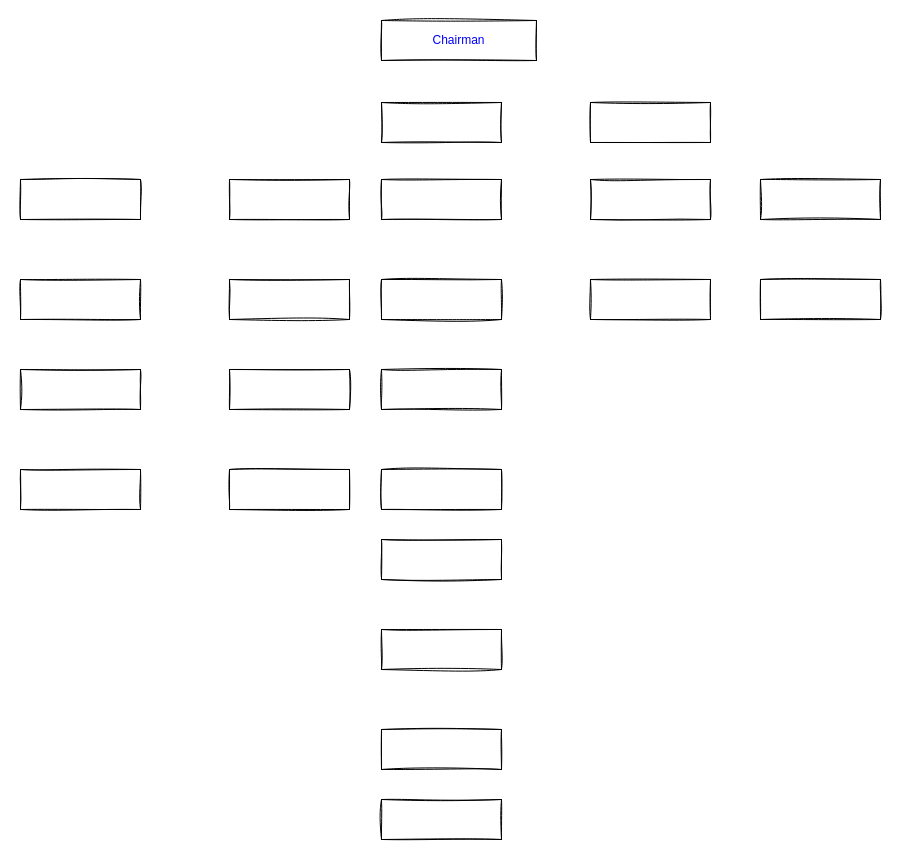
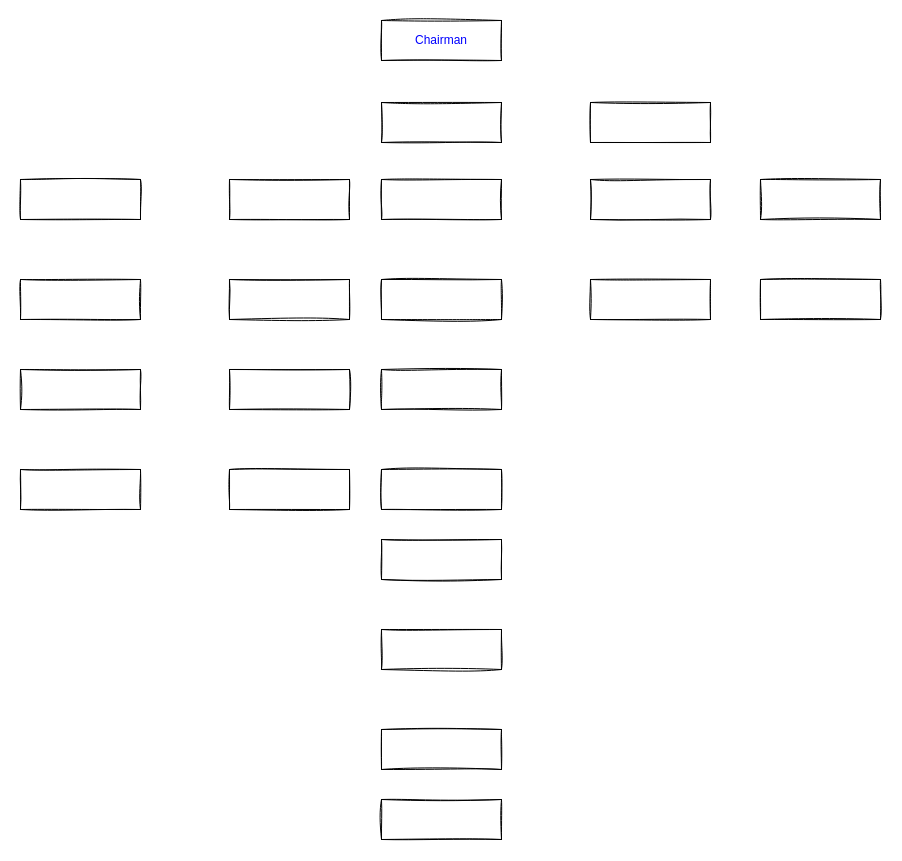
node "Chairman": size 155x40 -> 120x40
